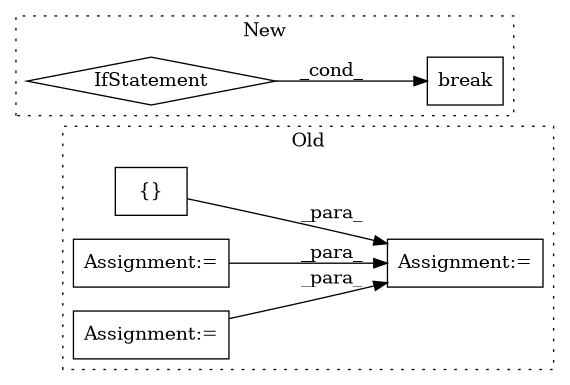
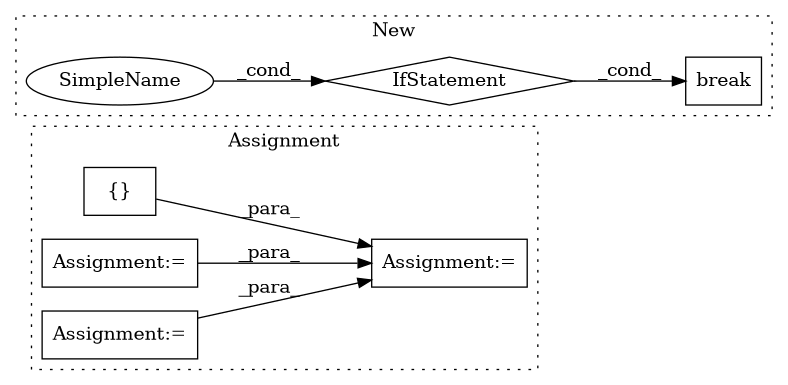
node "SimpleName": added
cluster "Old": label "Old" -> "Assignment"
